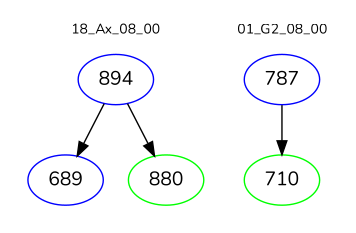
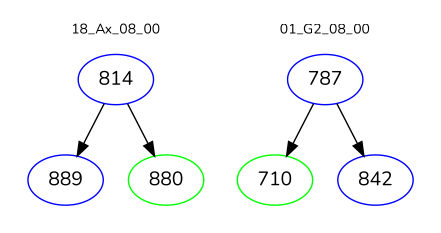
node "894": label "894" -> "814"
node "689": label "689" -> "889"
node "842": added
